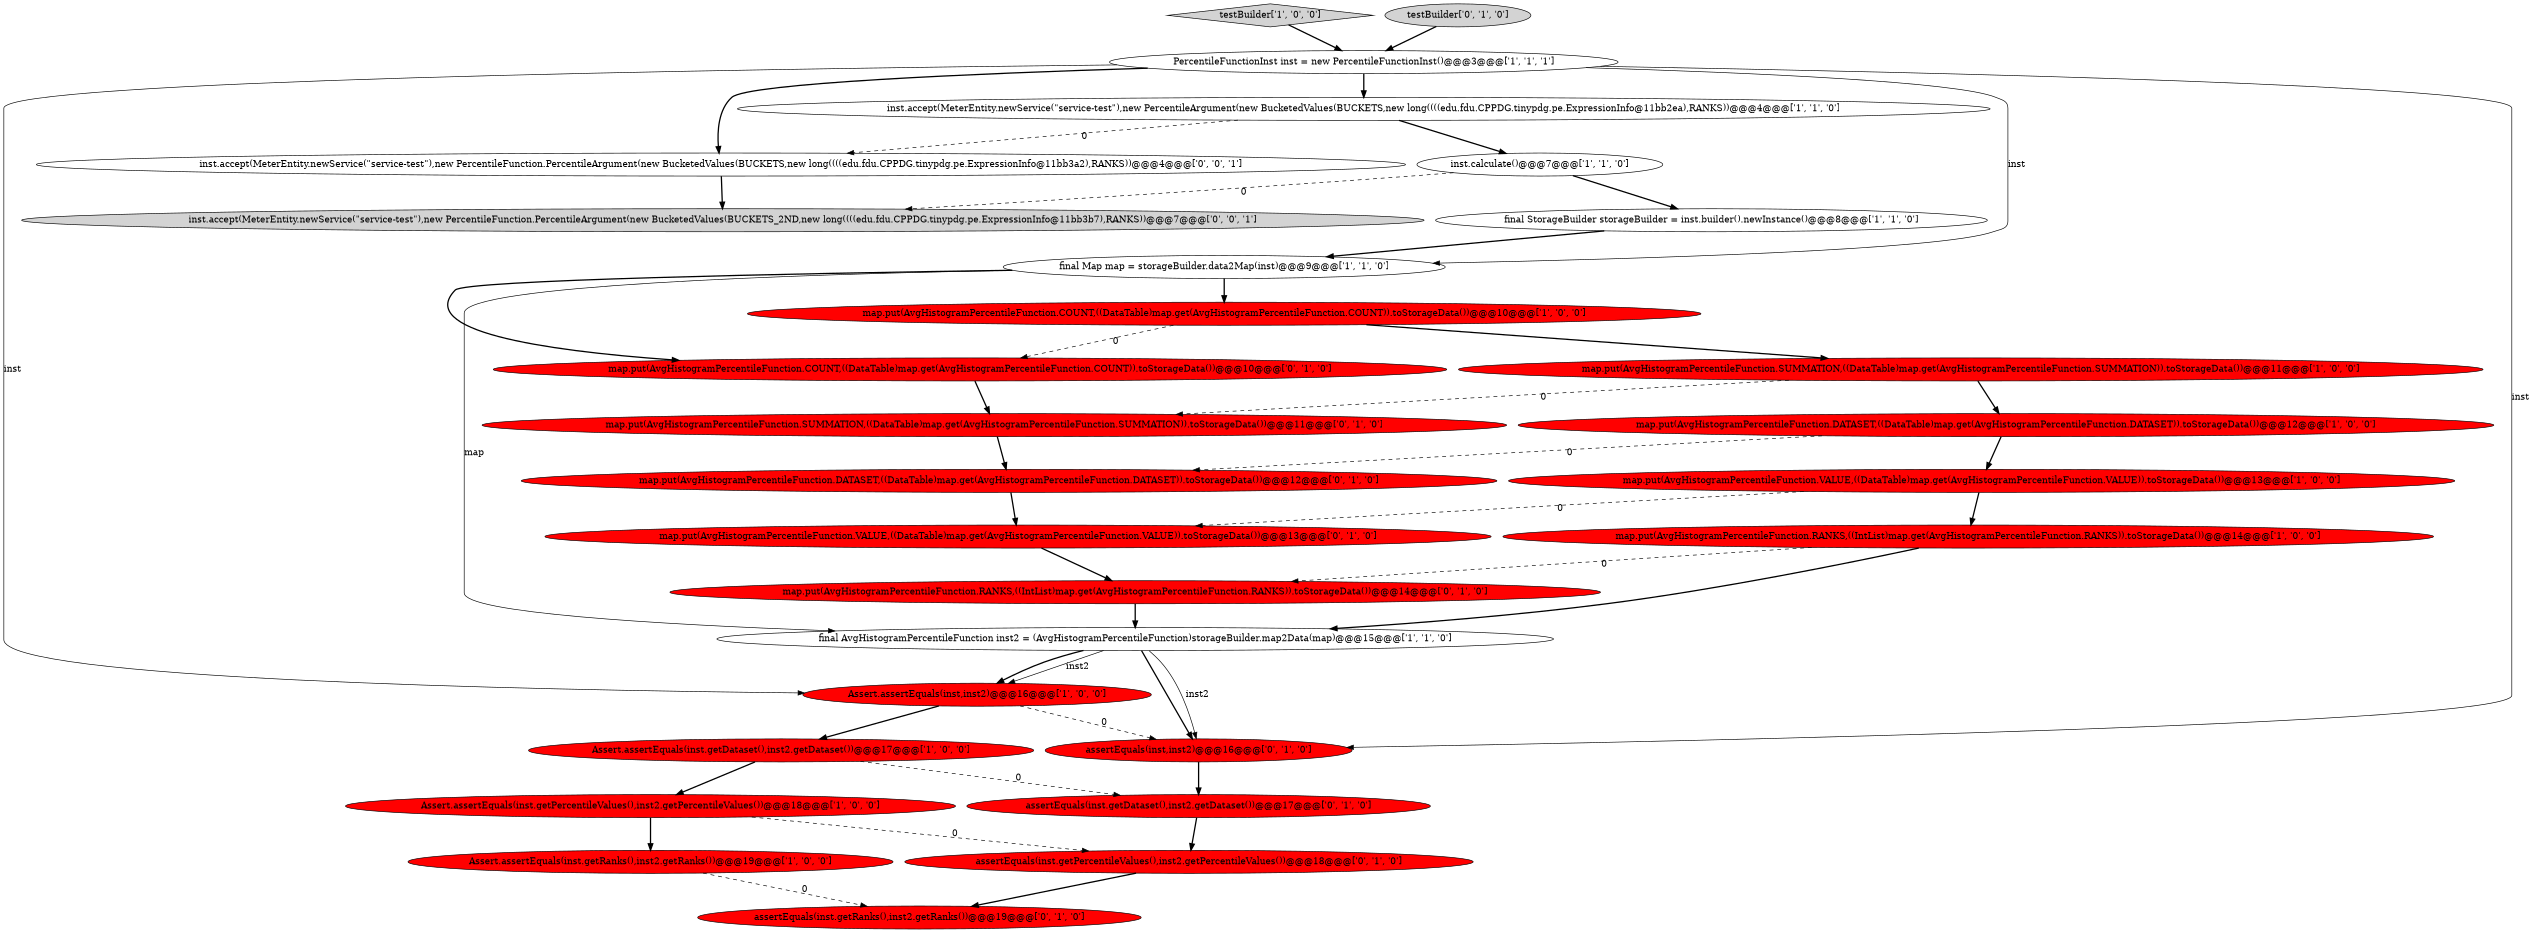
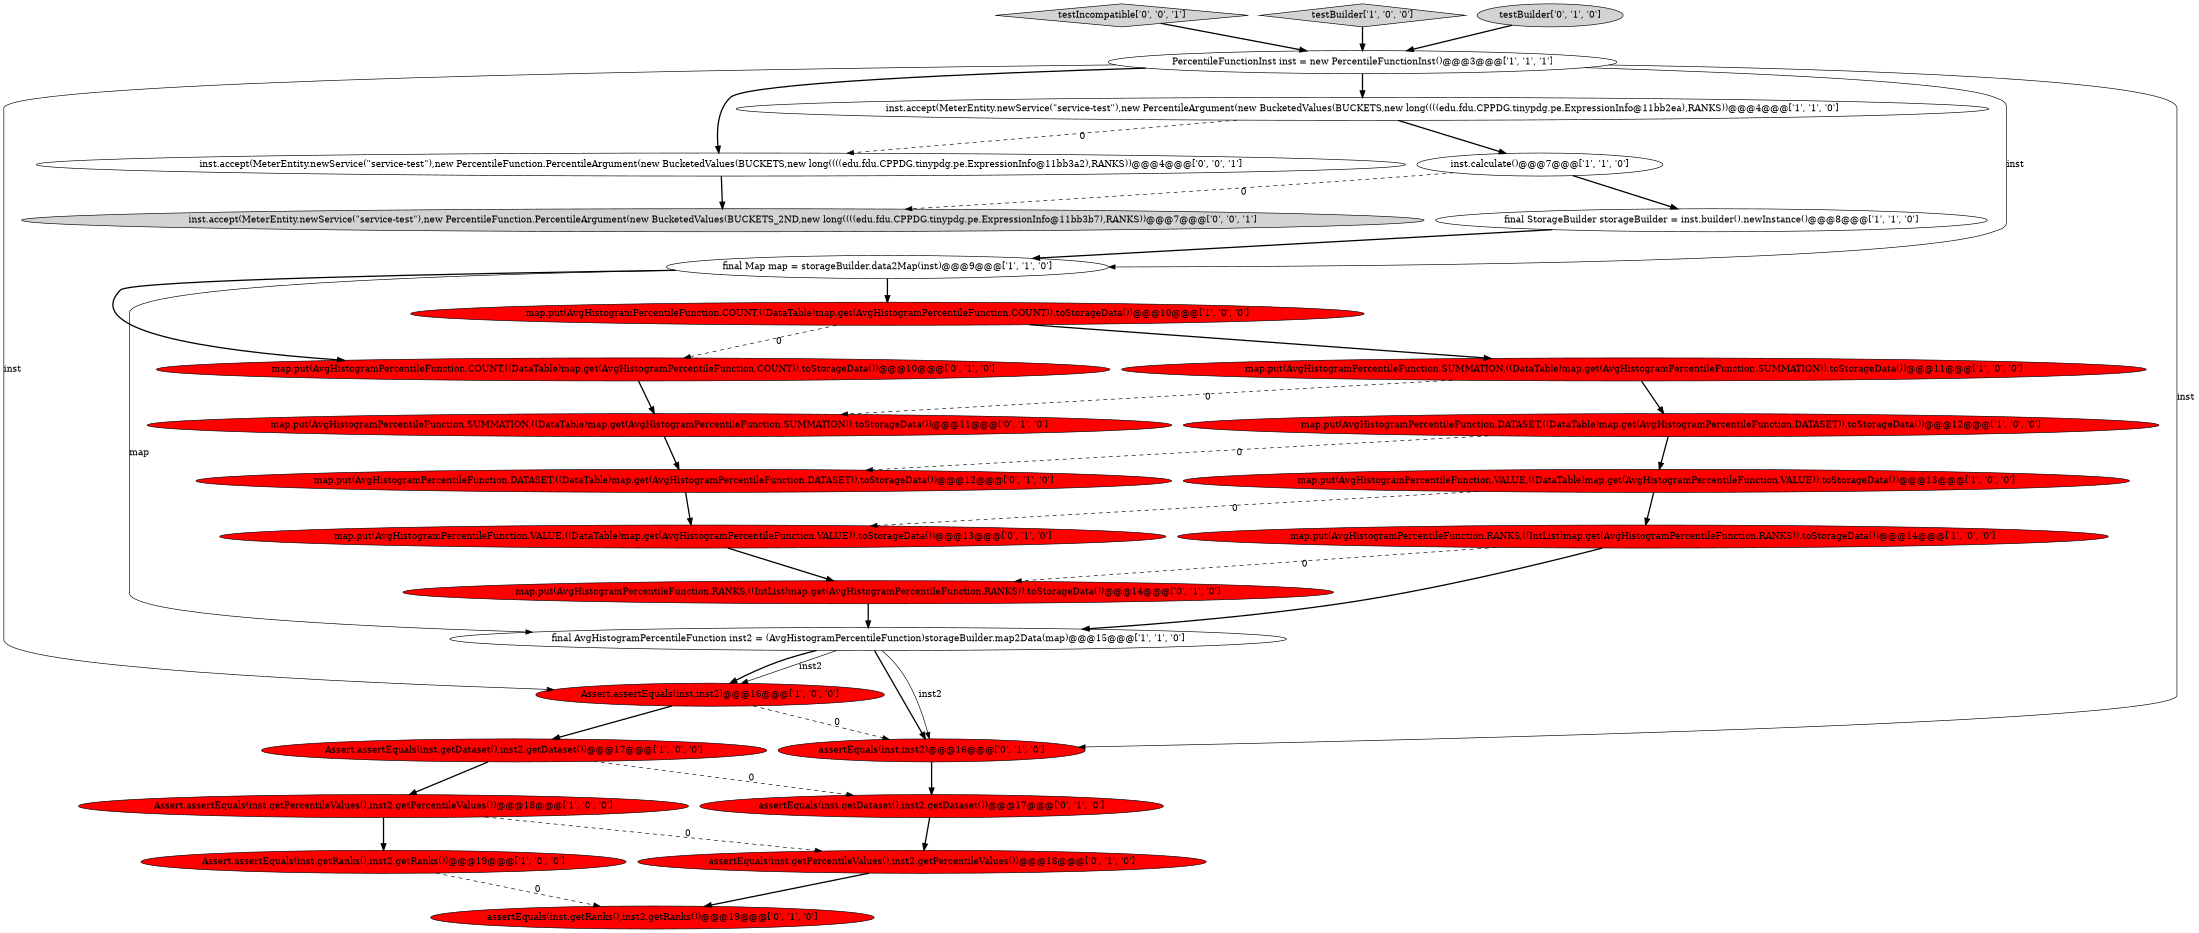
node "testIncompatible['0', '0', '1']": added
